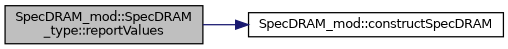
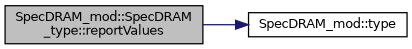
node "SpecDRAM_mod::constructSpecDRAM": label "SpecDRAM_mod::constructSpecDRAM" -> "SpecDRAM_mod::type"
